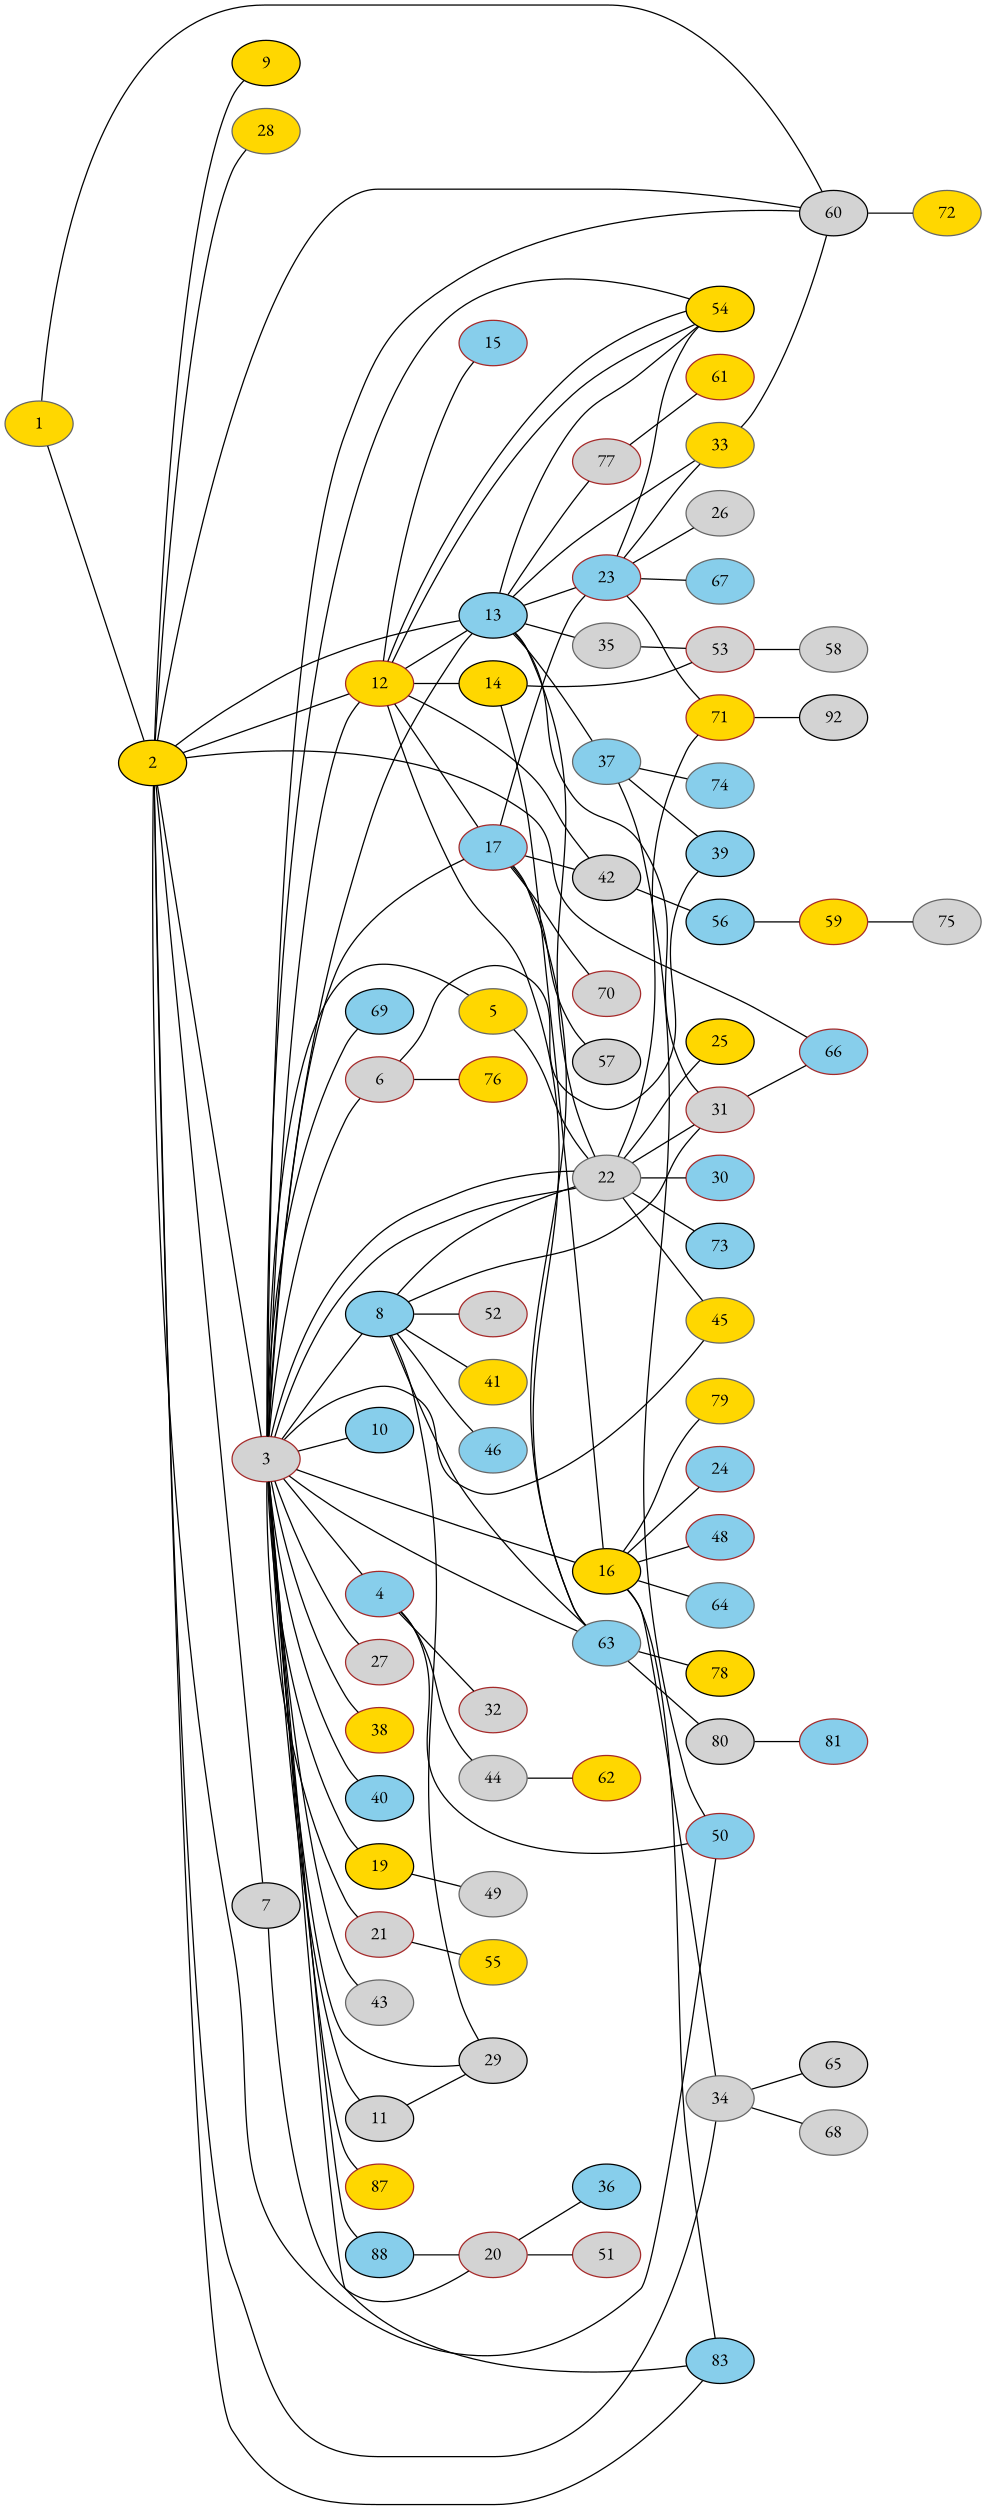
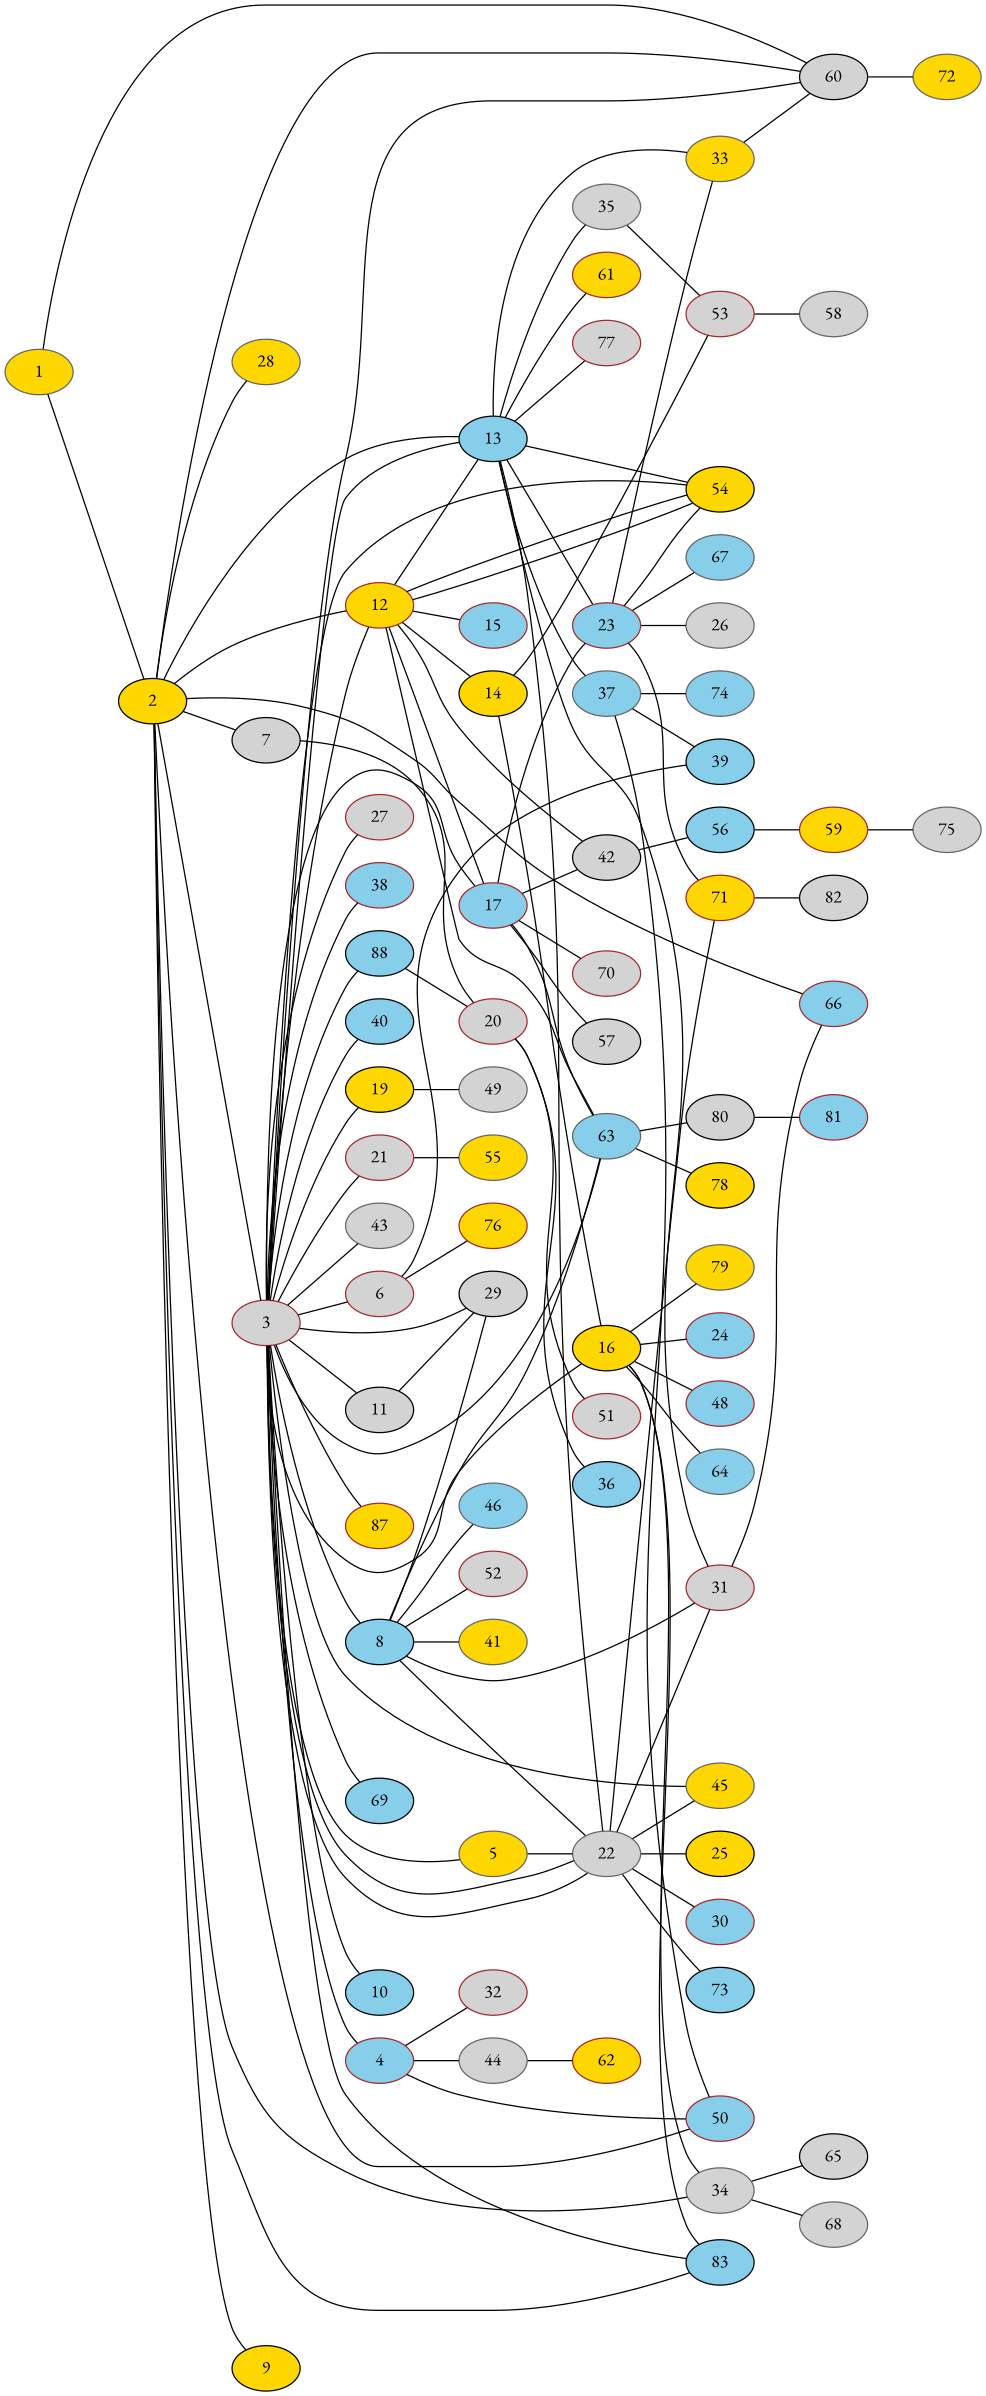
edge "61" -- "77": now "61" -- "13"
node "92": label "92" -> "82"
node "38": fillcolor gold -> skyblue
